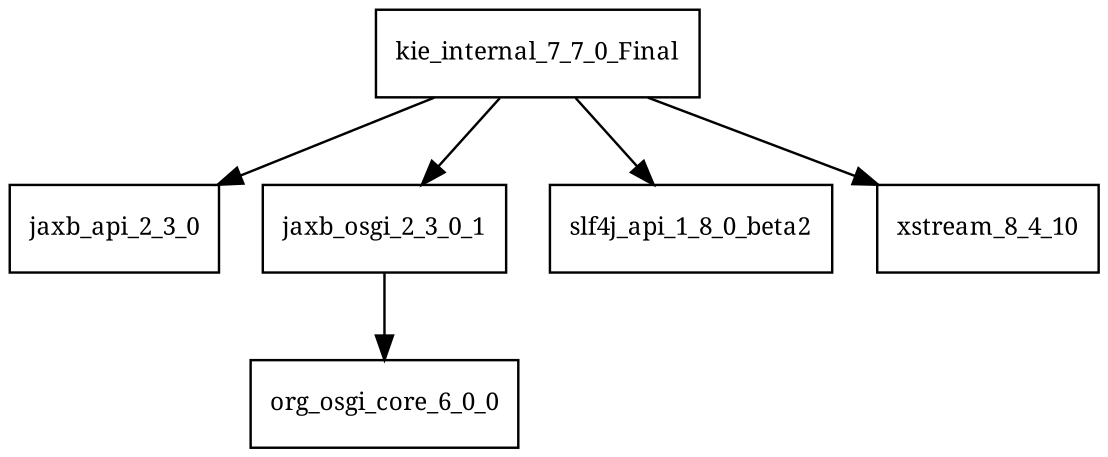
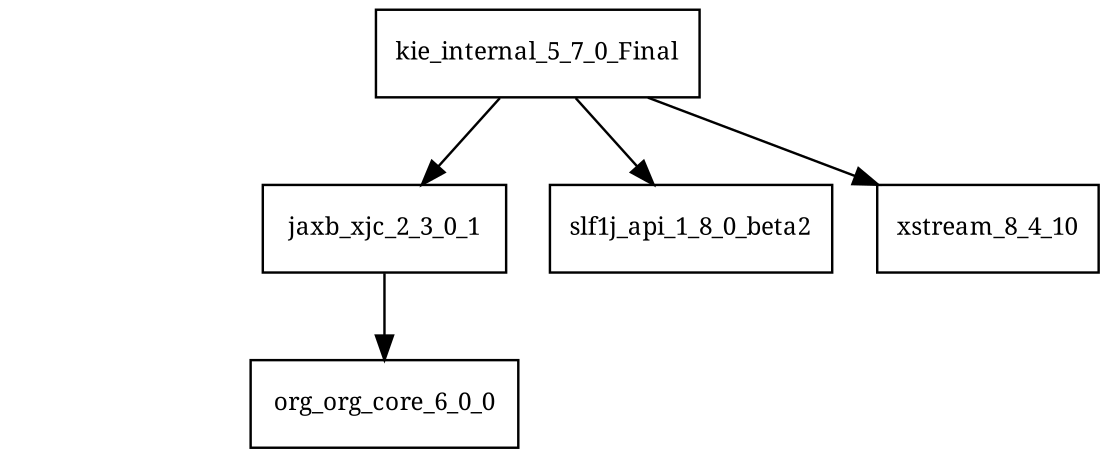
node "kie_internal_7_7_0_Final": label "kie_internal_7_7_0_Final" -> "kie_internal_5_7_0_Final"
node "jaxb_api_2_3_0": removed
node "jaxb_osgi_2_3_0_1": label "jaxb_osgi_2_3_0_1" -> "jaxb_xjc_2_3_0_1"
node "slf4j_api_1_8_0_beta2": label "slf4j_api_1_8_0_beta2" -> "slf1j_api_1_8_0_beta2"
node "org_osgi_core_6_0_0": label "org_osgi_core_6_0_0" -> "org_org_core_6_0_0"
